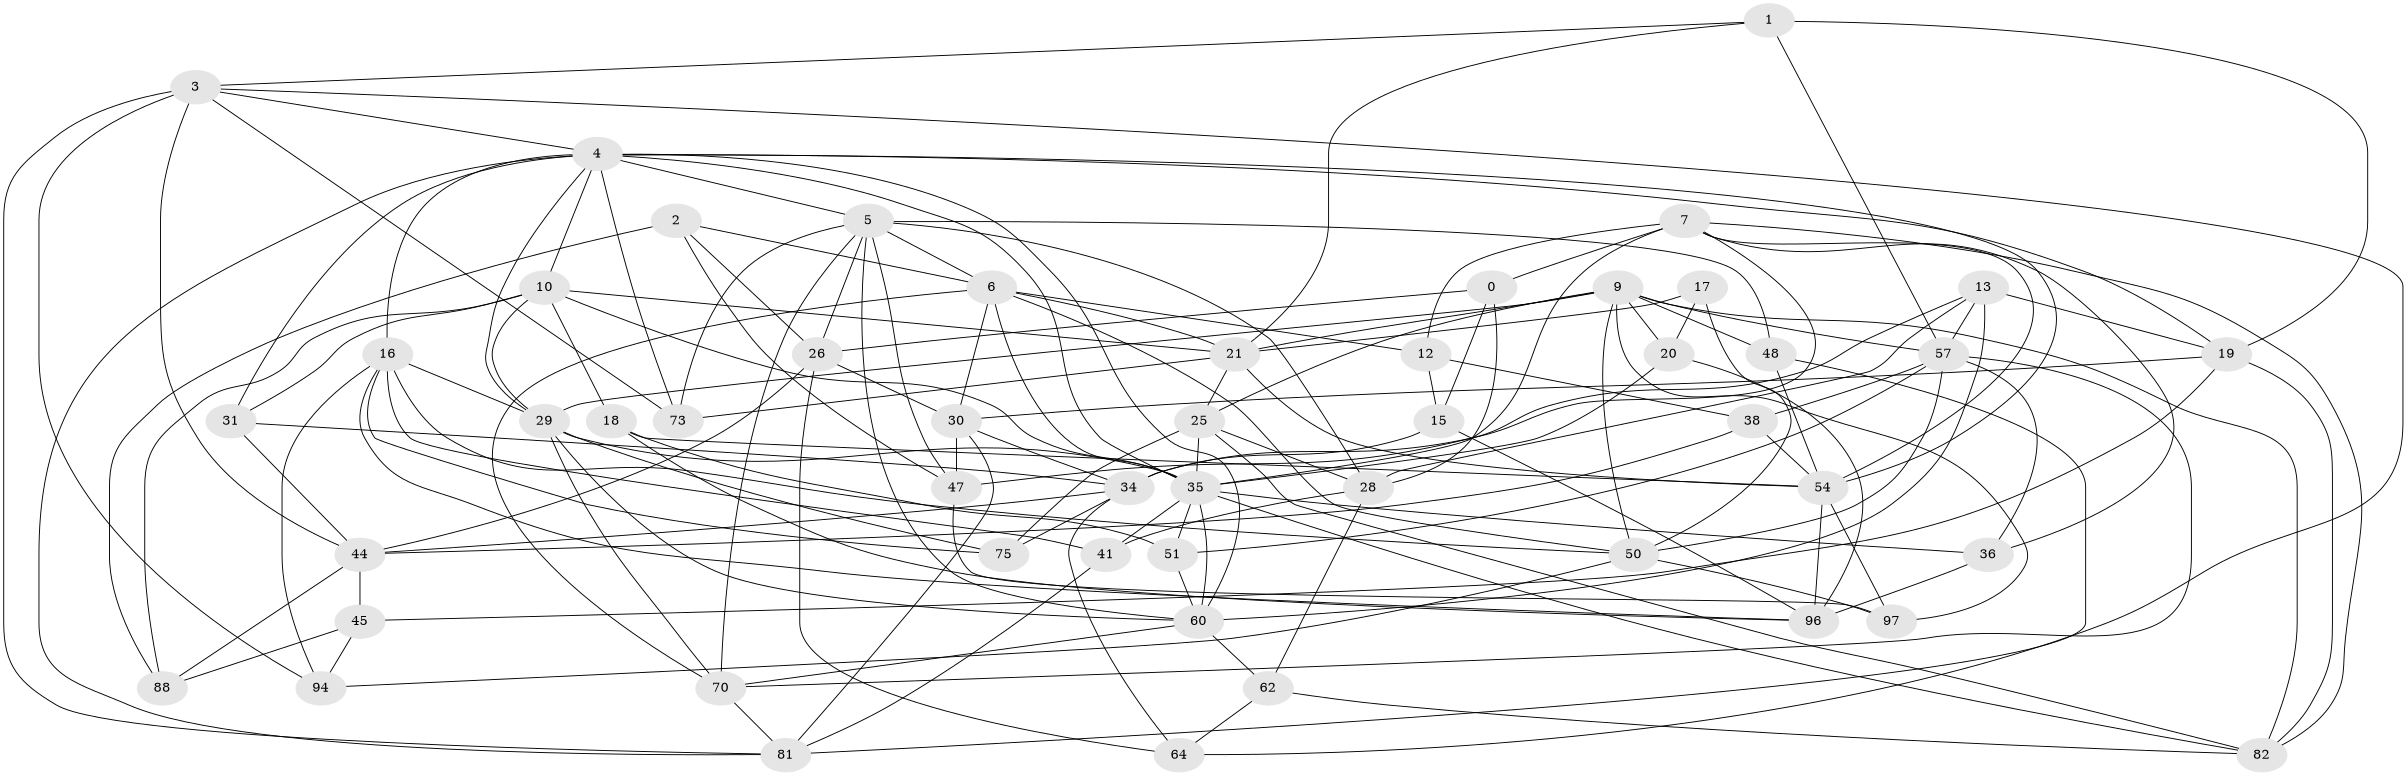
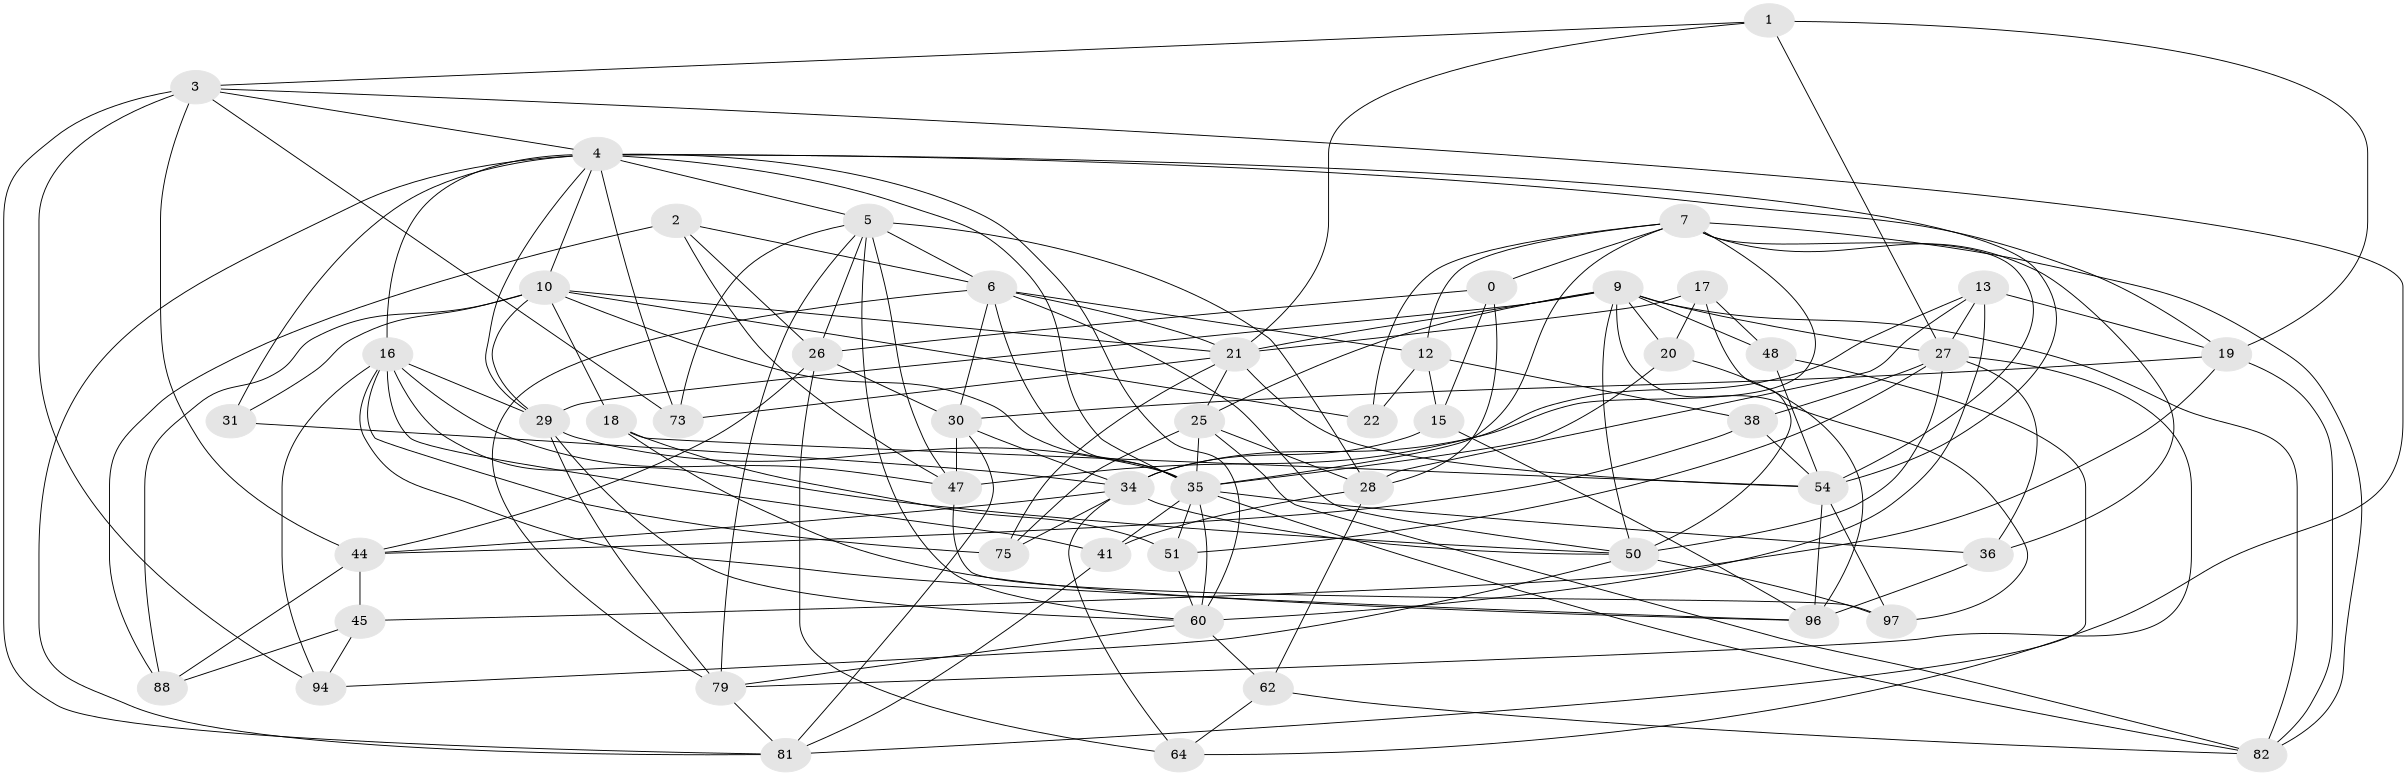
edge "5" -- "48": now "17" -- "48"
node "57": label "57" -> "27"
node "22": added
edge "16" -- "47": added
edge "31" -- "44": removed
edge "29" -- "75": now "21" -- "75"
edge "34" -- "50": added
node "70": label "70" -> "79"
